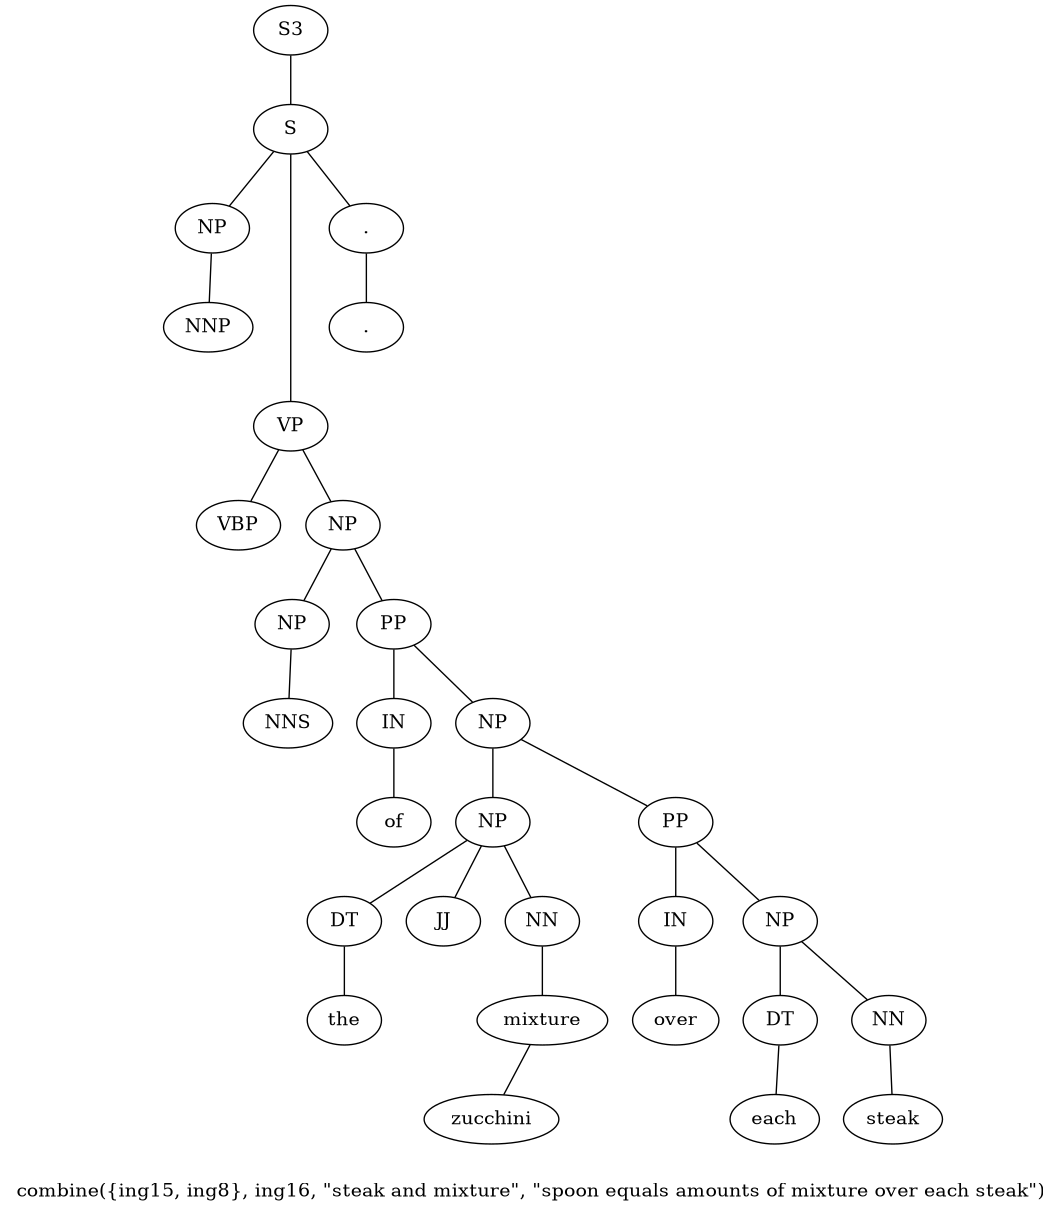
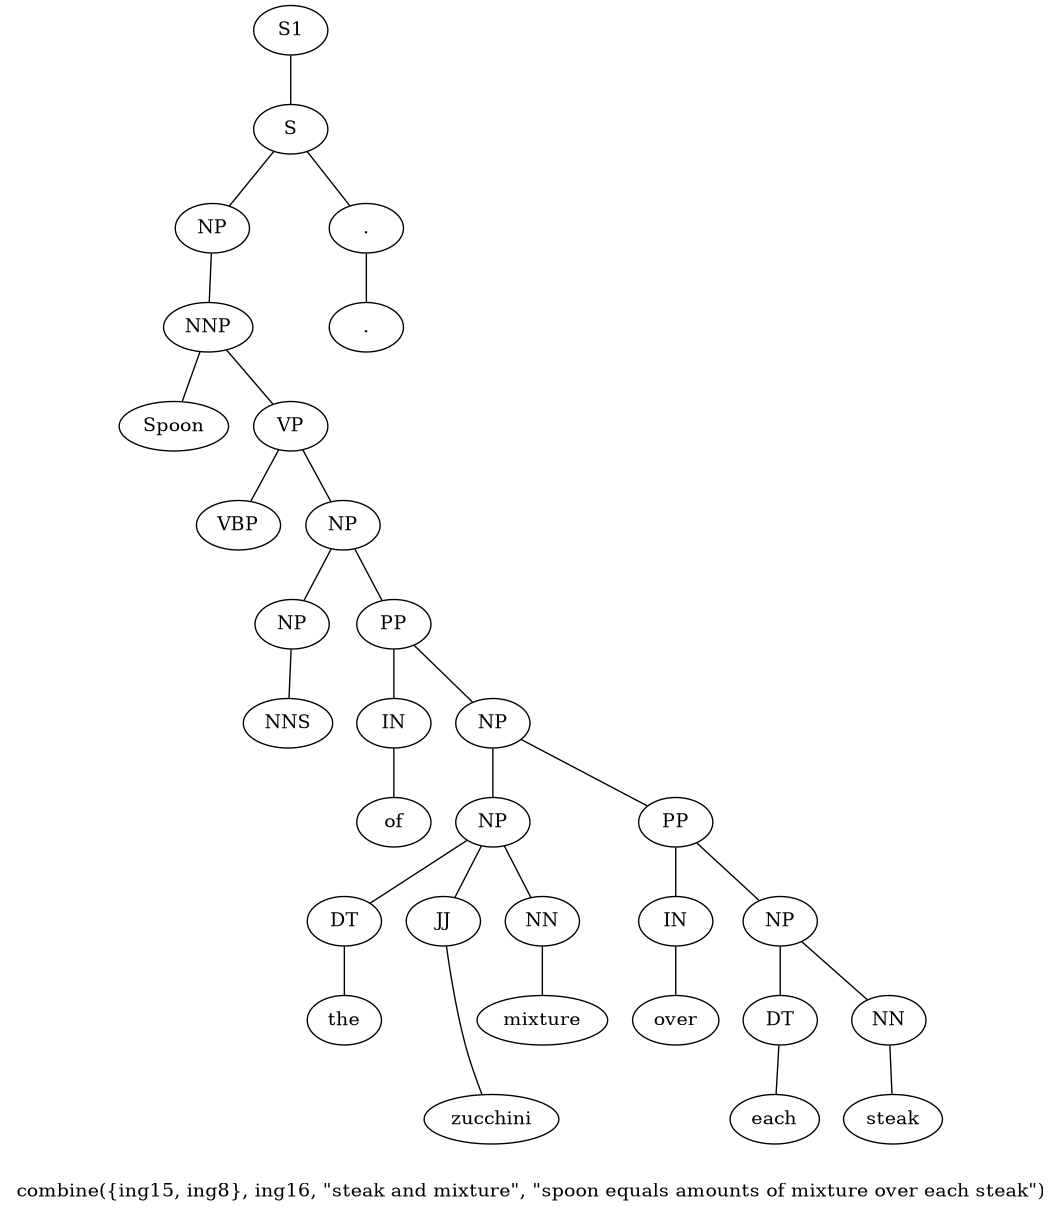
node "S3": label "S3" -> "S1"
edge "S" -- "VP": now "NNP" -- "VP"
node "Spoon": added
edge "mixture" -- "zucchini": now "JJ" -- "zucchini"
